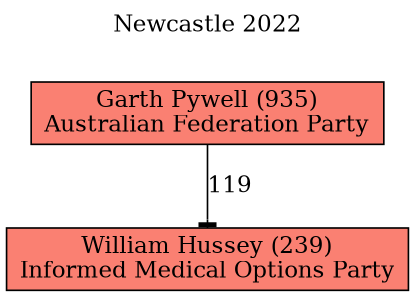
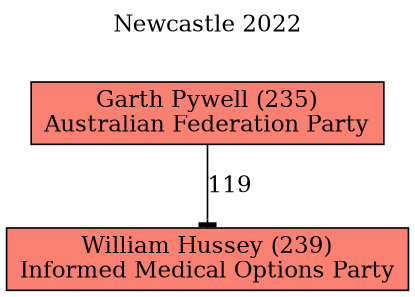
node "Garth Pywell (935) Australian Federation Party": label "Garth Pywell (935) Australian Federation Party" -> "Garth Pywell (235) Australian Federation Party"
